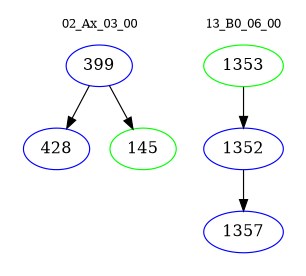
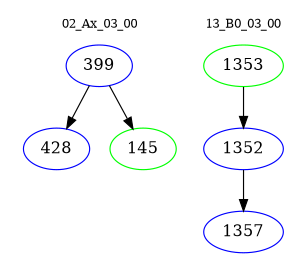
cluster "13_B0_06_00": label "13_B0_06_00" -> "13_B0_03_00"
